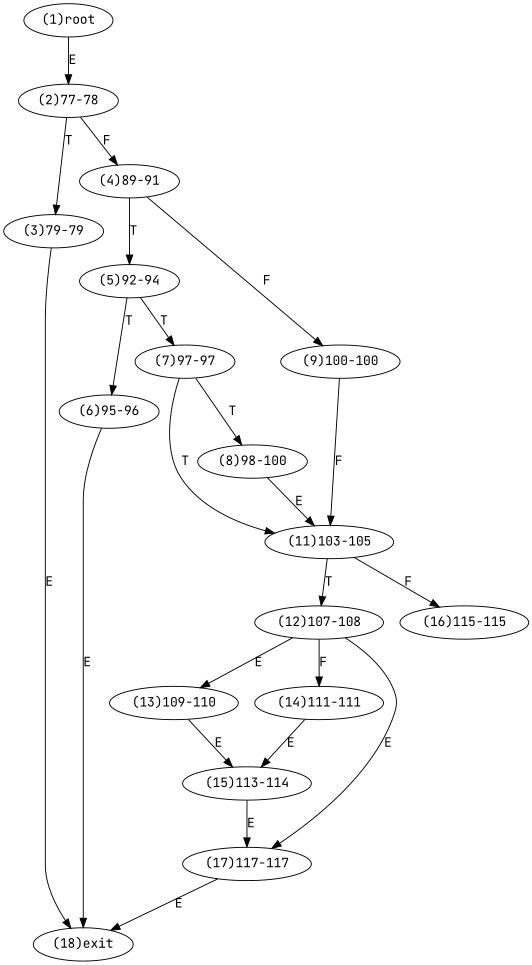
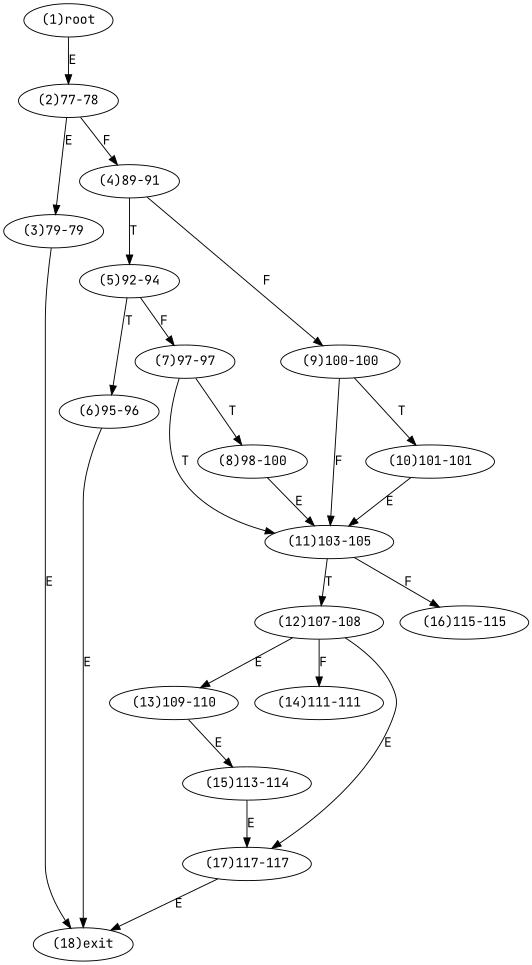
edge "(2)77-78" -> "(3)79-79": label "T" -> "E"
edge "(5)92-94" -> "(7)97-97": label "T" -> "F"
node "(10)101-101": added
edge "(14)111-111" -> "(15)113-114": removed, label "E"
